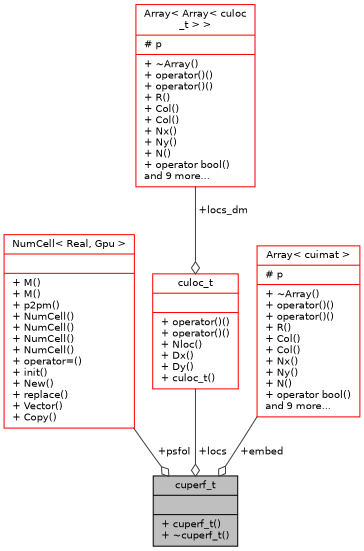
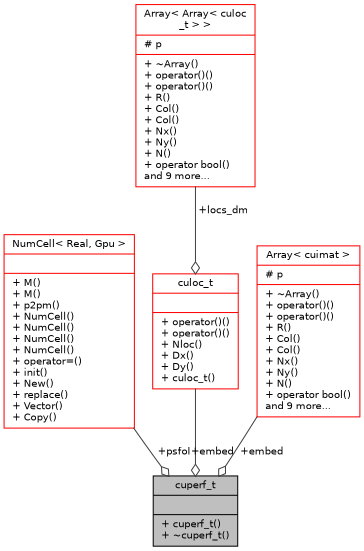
edge "culoc_t" -> "cuperf_t": label " +locs" -> " +embed"
